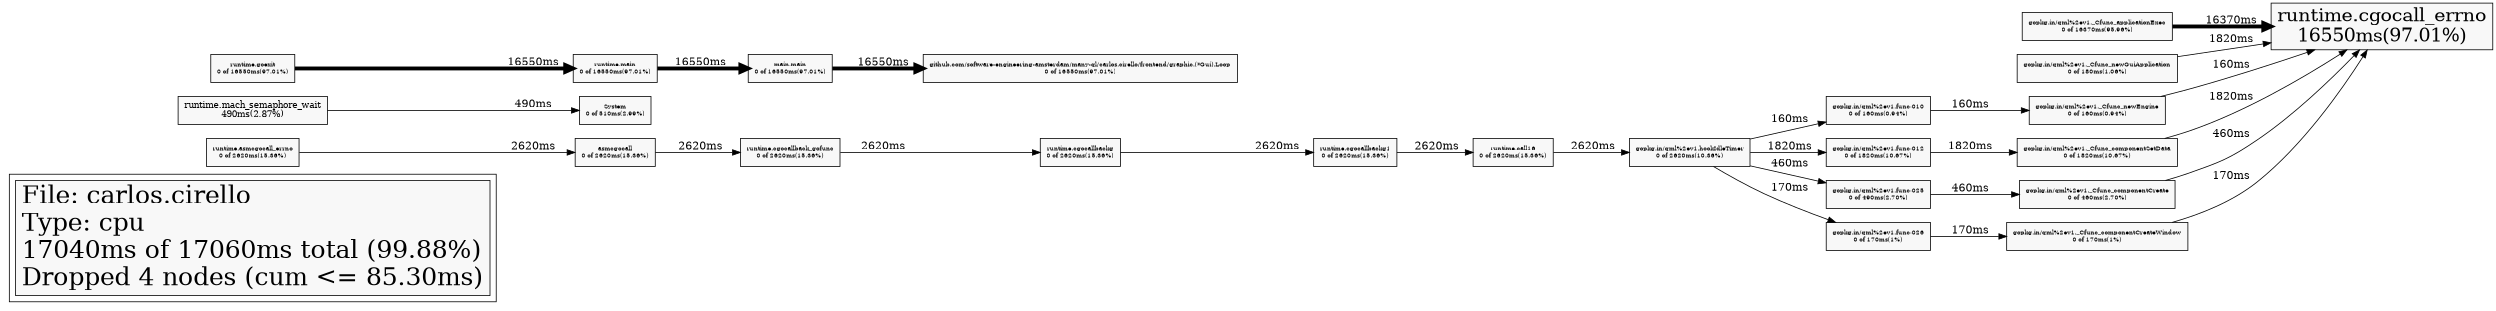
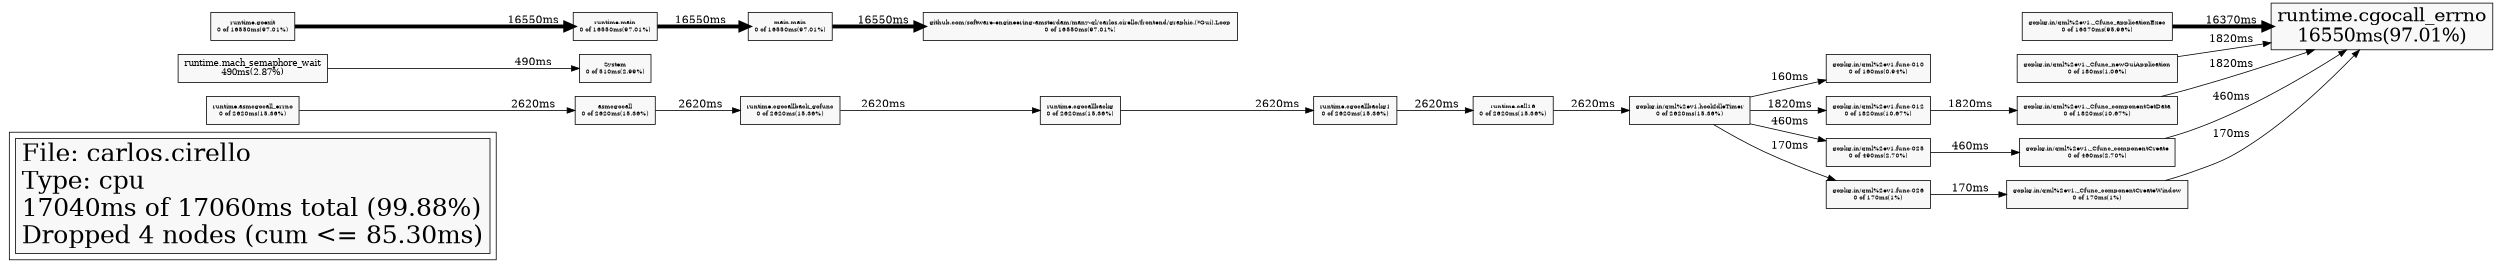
node "gopkg.in/qml%2ev1._Cfunc_newEngine 0 of 160ms(0.94%)": removed
node "gopkg.in/qml%2ev1.hookIdleTimer 0 of 2620ms(10.36%)": label "gopkg.in/qml%2ev1.hookIdleTimer 0 of 2620ms(10.36%)" -> "gopkg.in/qml%2ev1.hookIdleTimer 0 of 2620ms(15.36%)"
